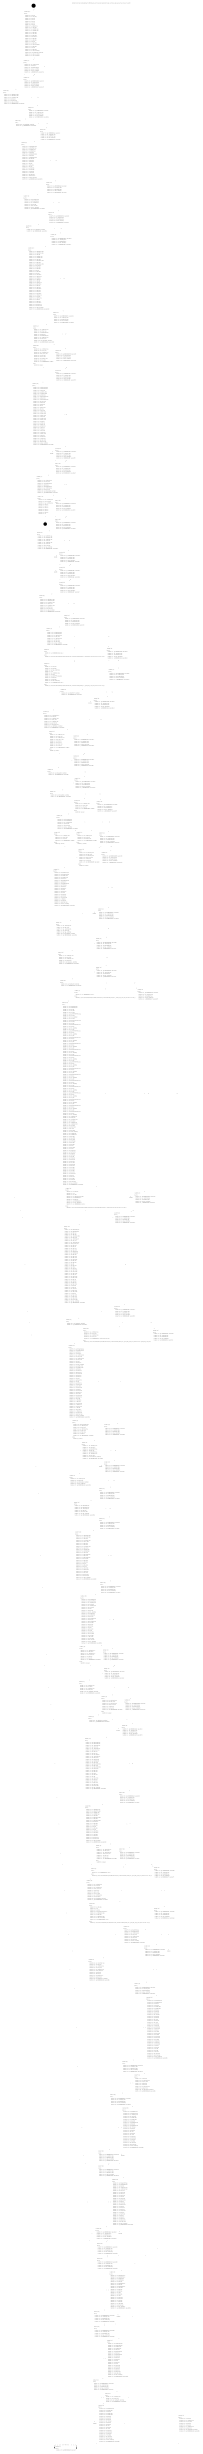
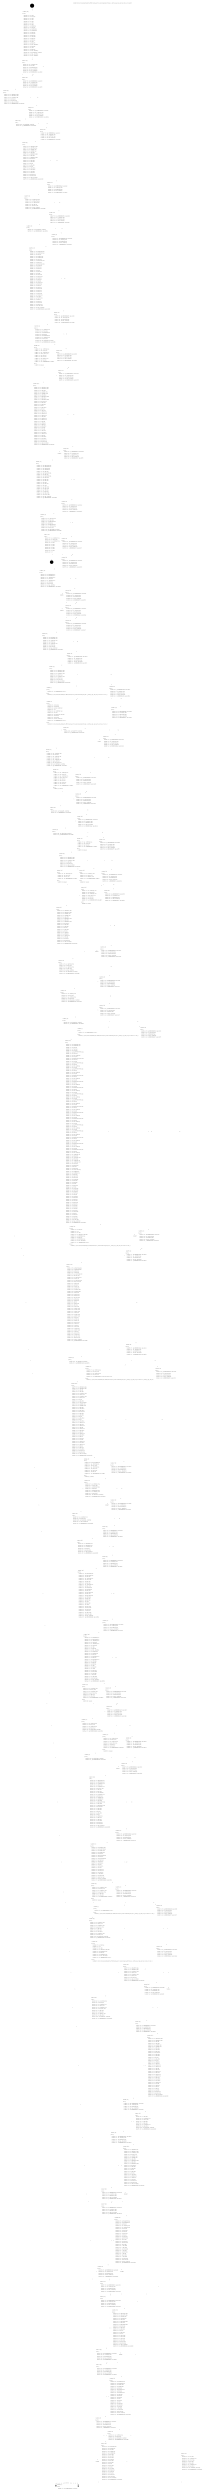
node "0x402a61 [91]": added
